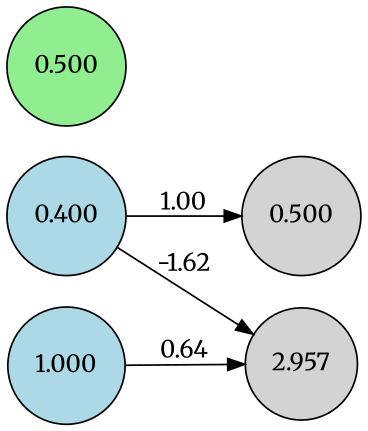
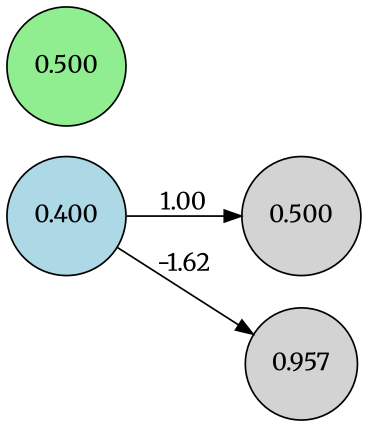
node "2.957": label "2.957" -> "0.957"
node "1.000": removed
